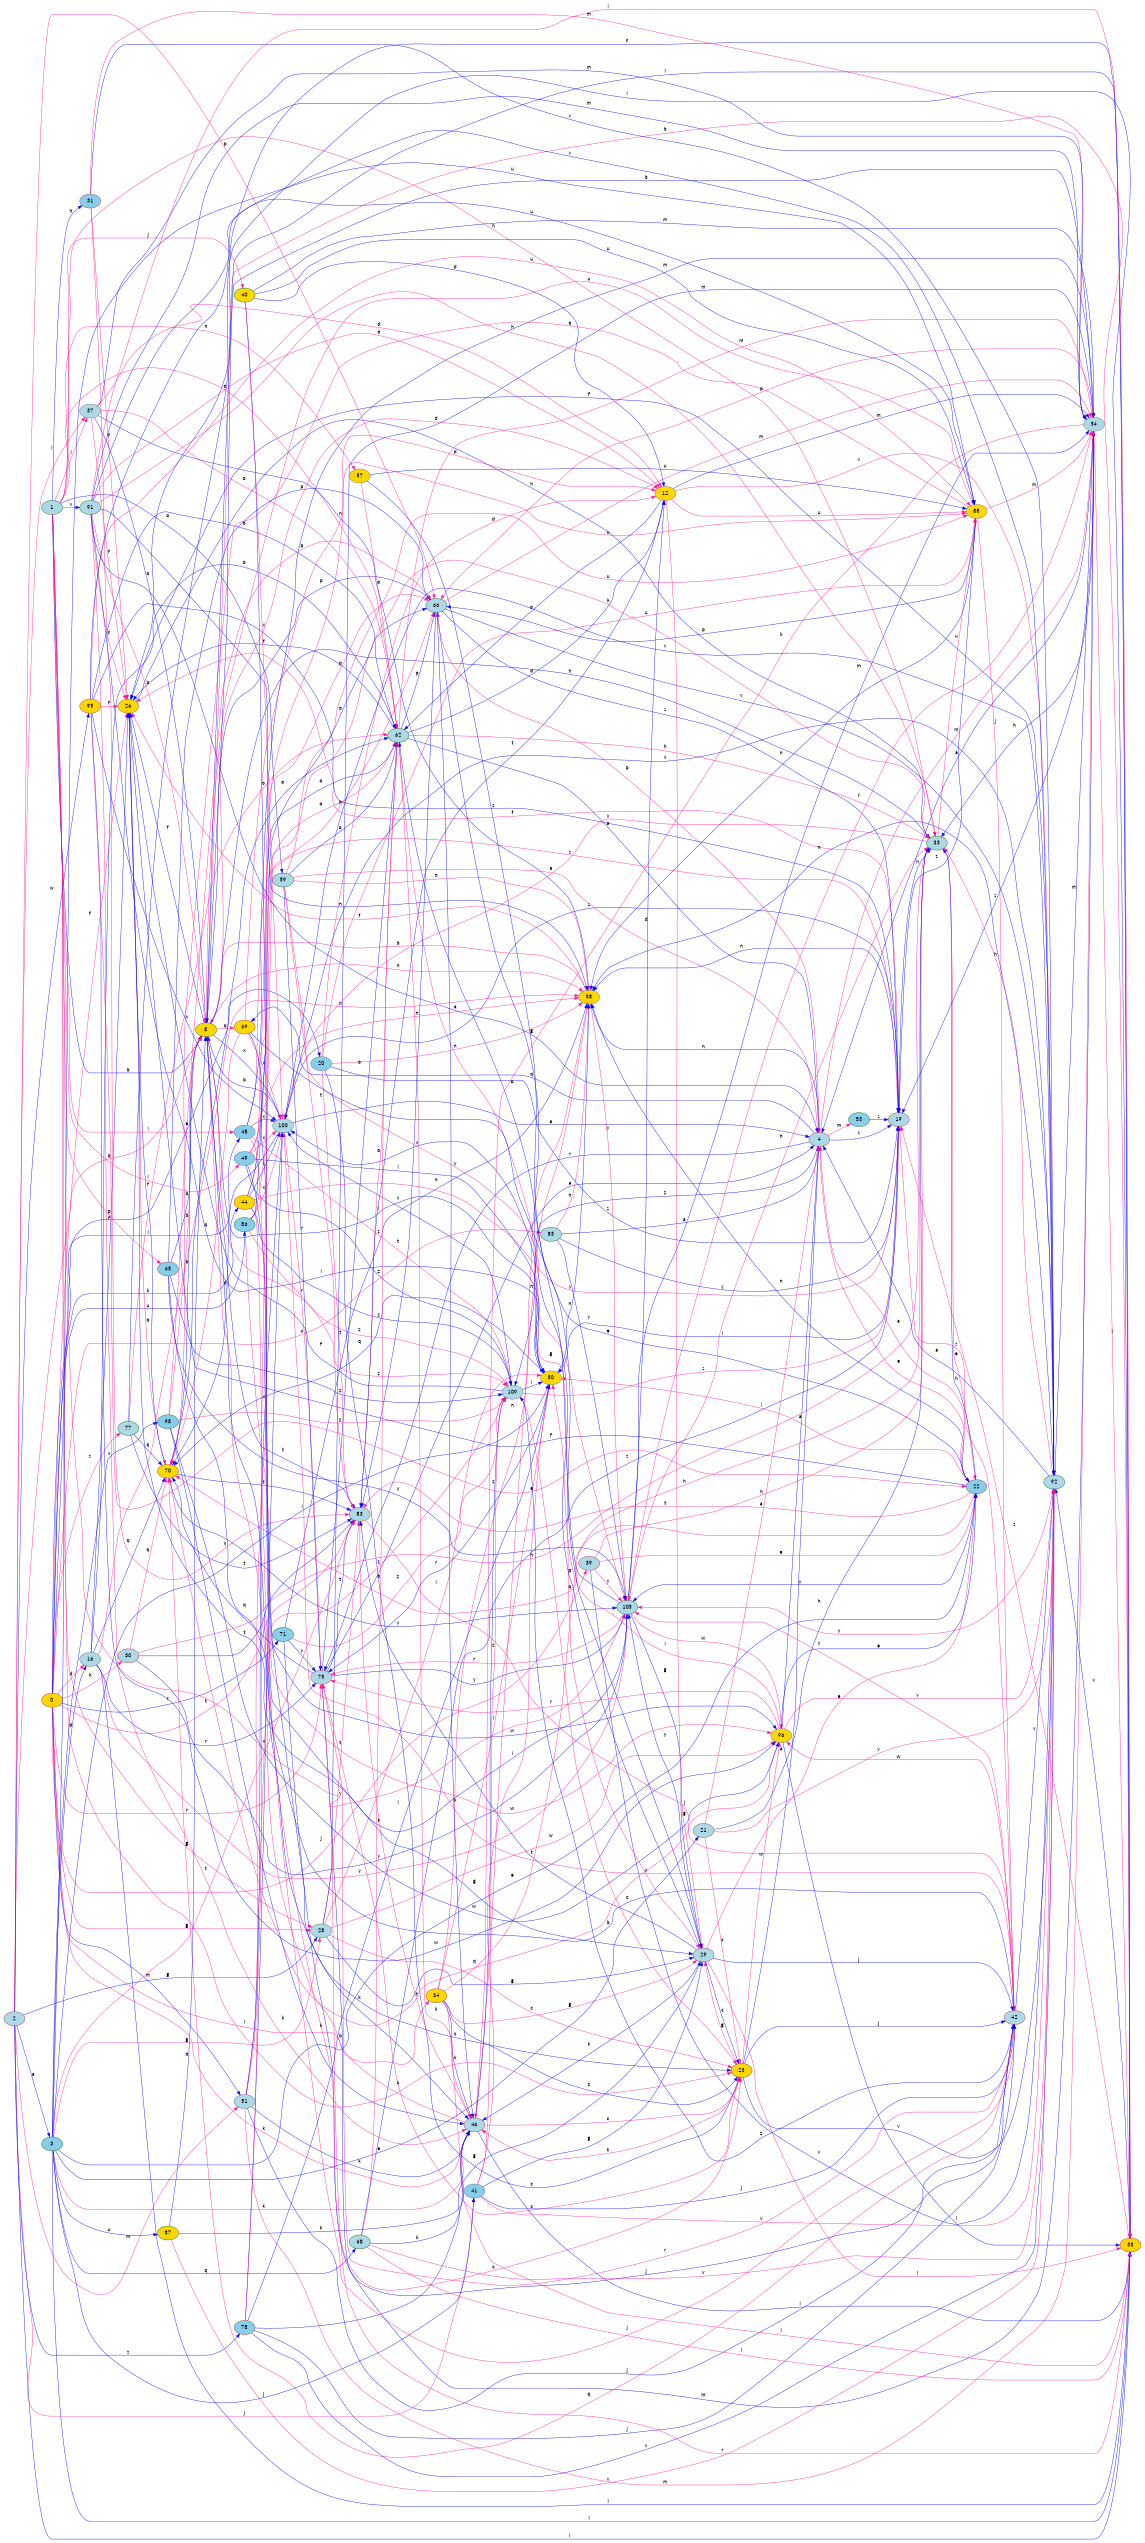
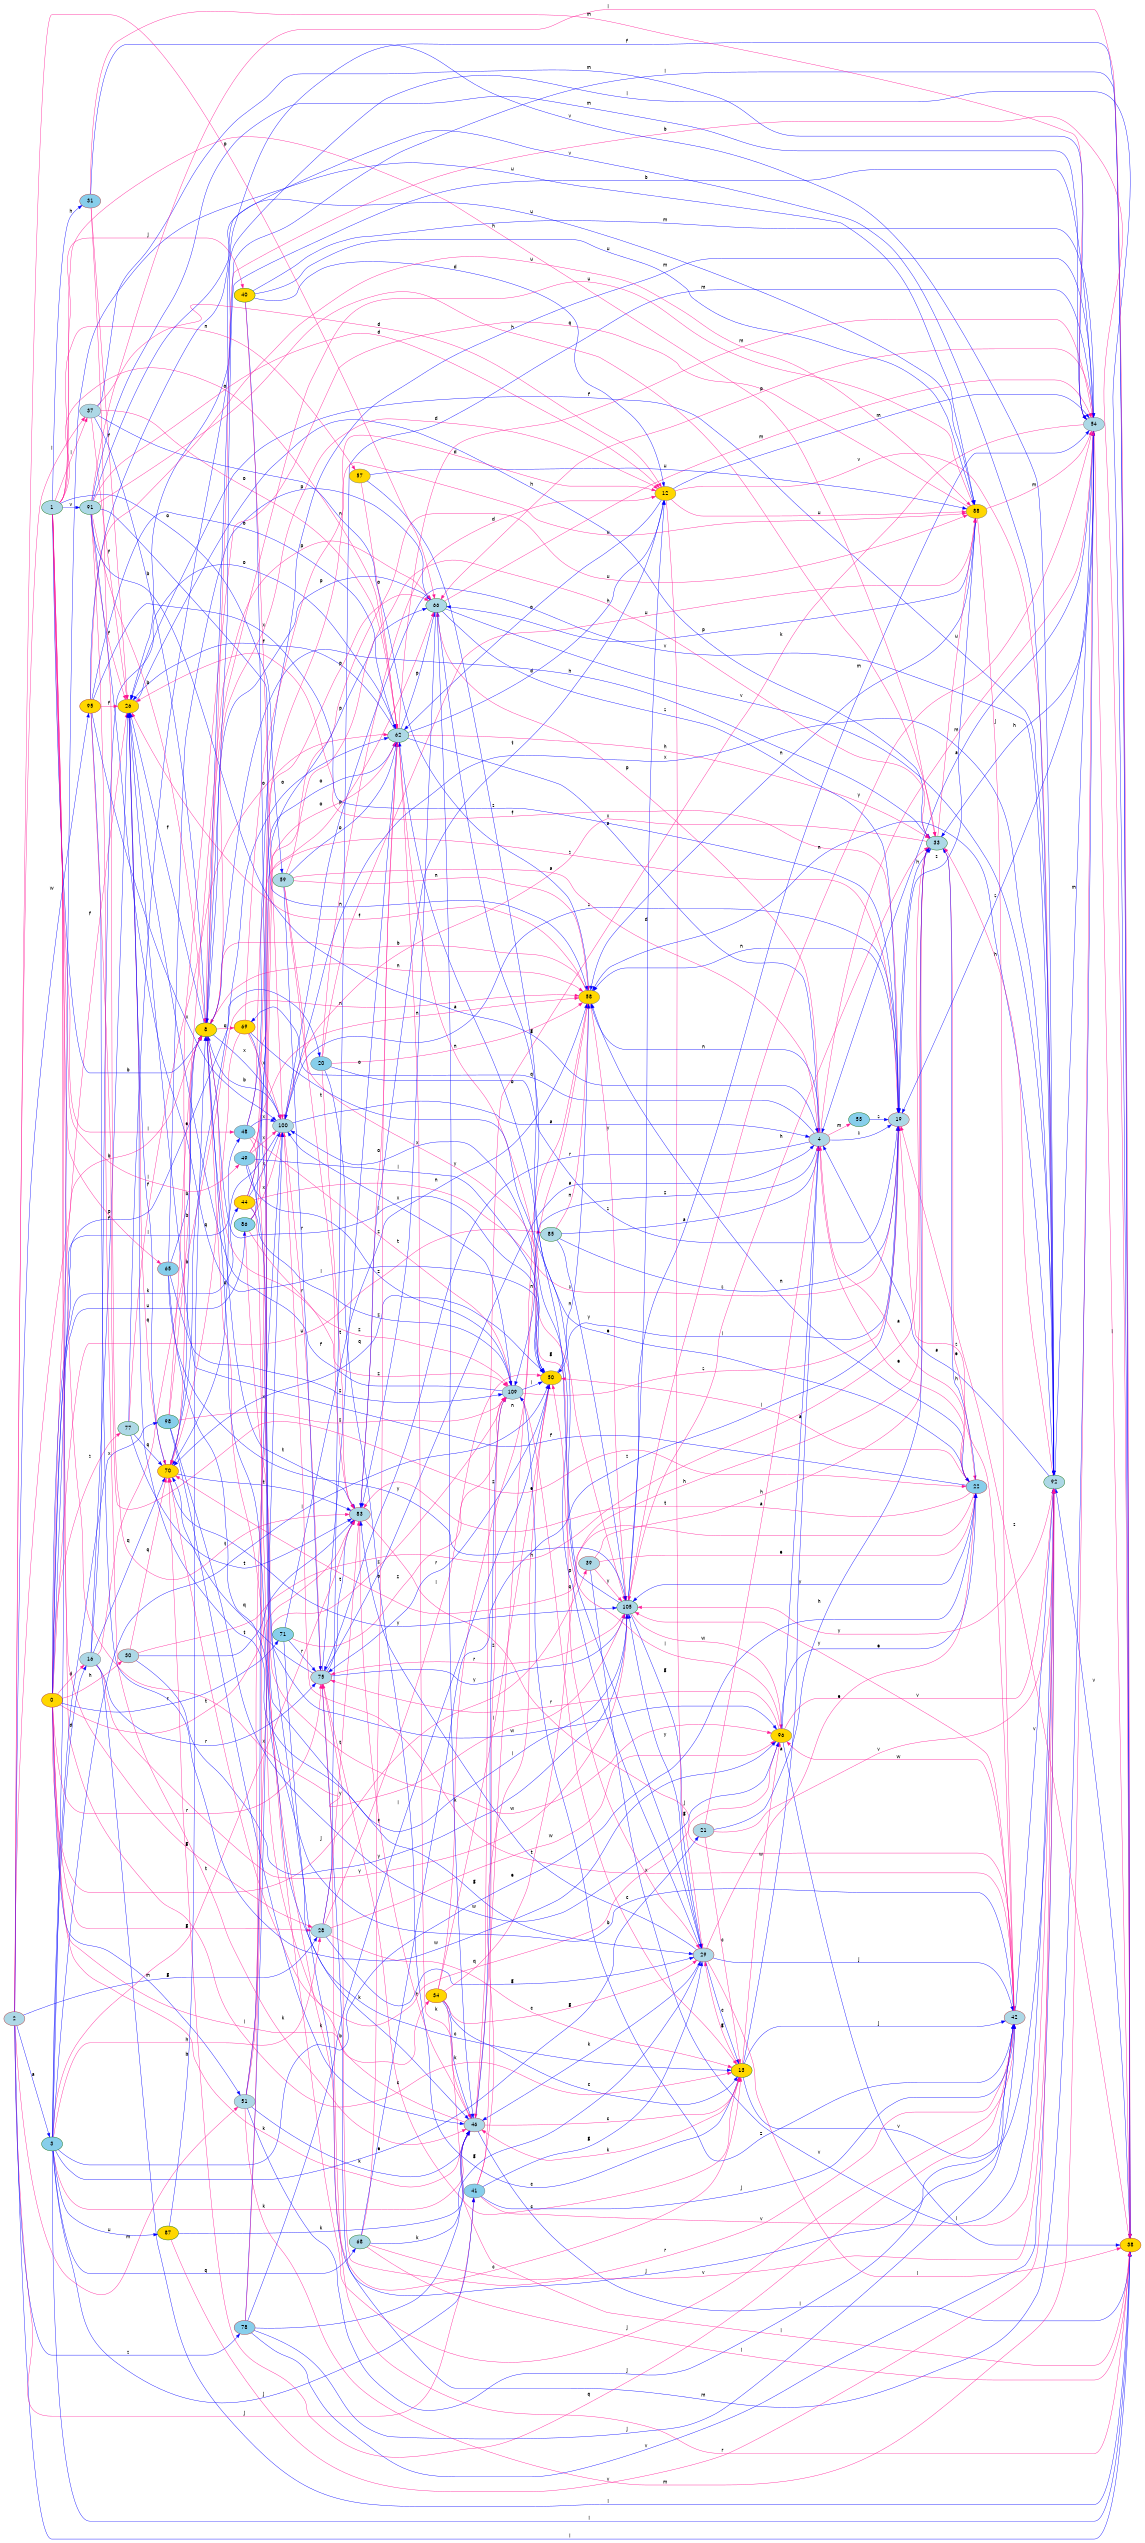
edge "3" -> "28": label "g" -> "h"
node "23": label "23" -> "13"
